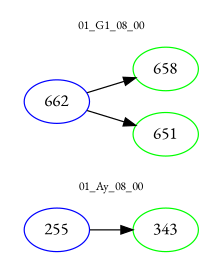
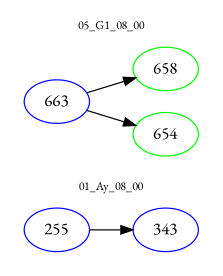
cluster "01_G1_08_00": label "01_G1_08_00" -> "05_G1_08_00"
node "662": label "662" -> "663"
node "651": label "651" -> "654"
node "343": color green -> blue
